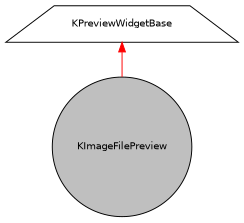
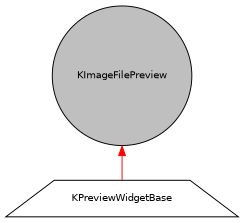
edge "KImageFilePreview" -> "KPreviewWidgetBase": reversed
